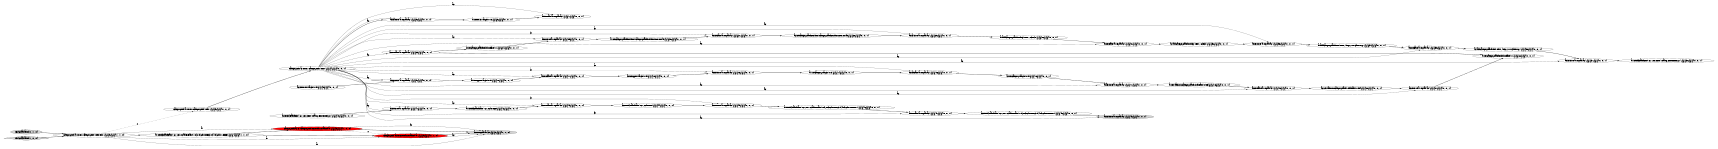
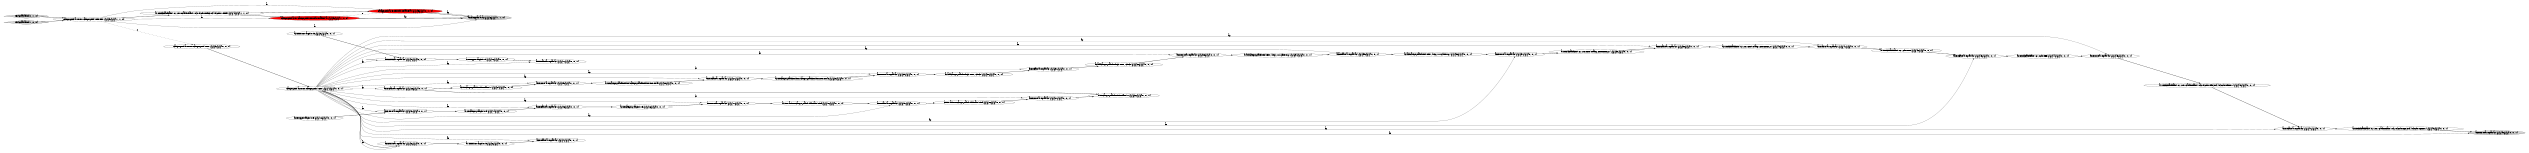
node "assertFalse(a1.equals(a2))@@@39@@@['0', '0', '1']": added
edge "assertFalse(a1.equals(a2))@@@11@@@['0', '0', '1']" -> "a2.setUpperMargin(0.15)@@@12@@@['0', '0', '1']": removed
node "testSerialization['0', '1', '0']": shape ellipse -> diamond
